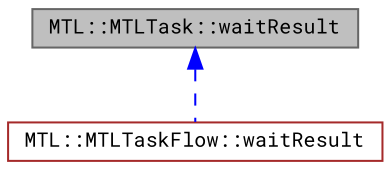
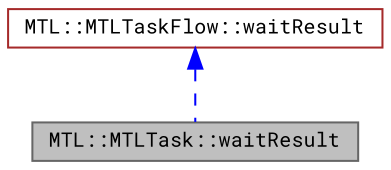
edge "MTL::MTLTaskFlow::waitResult" -> "MTL::MTLTask::waitResult": reversed
